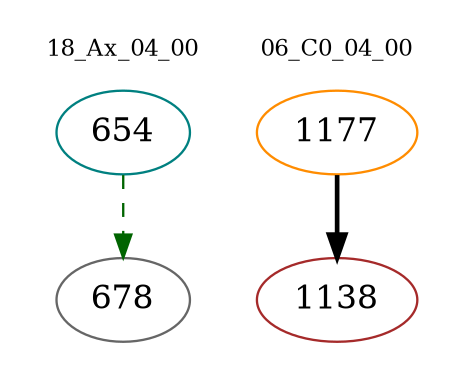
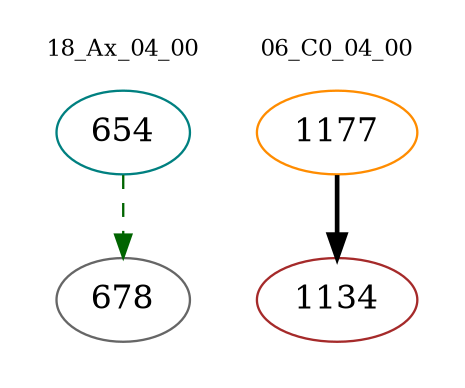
node "1138": label "1138" -> "1134"
